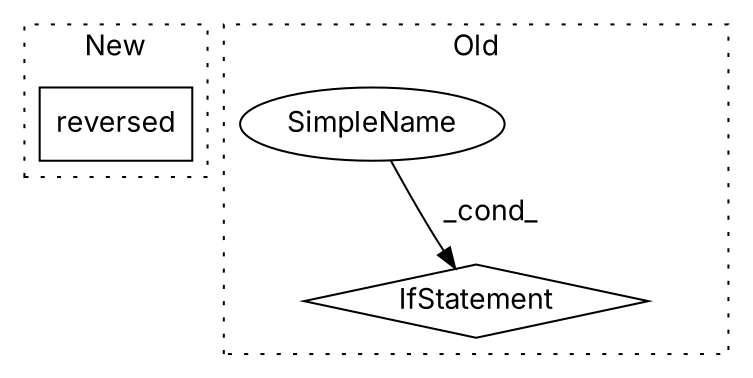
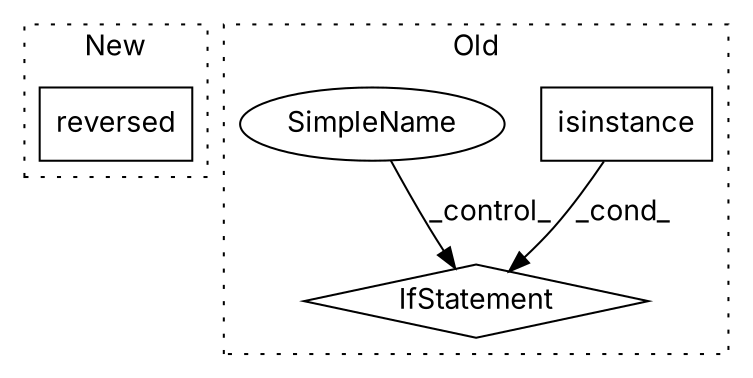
node "isinstance": added
edge "SimpleName" -> "IfStatement": label "_cond_" -> "_control_"
